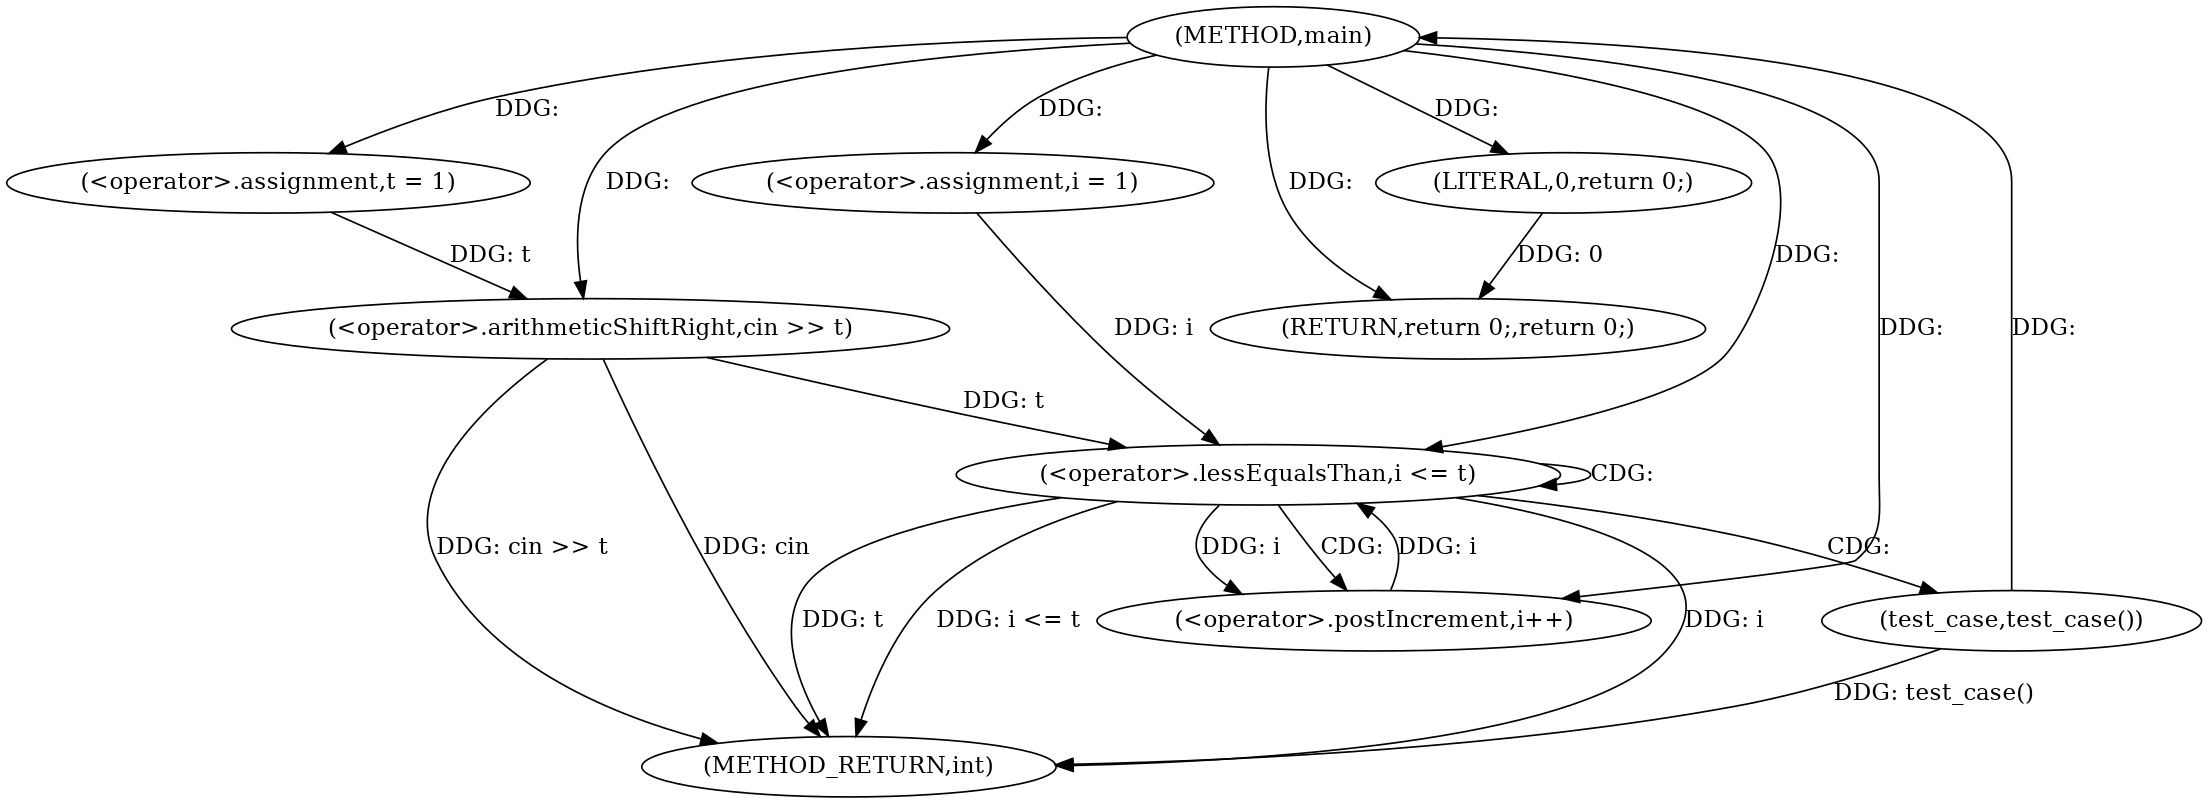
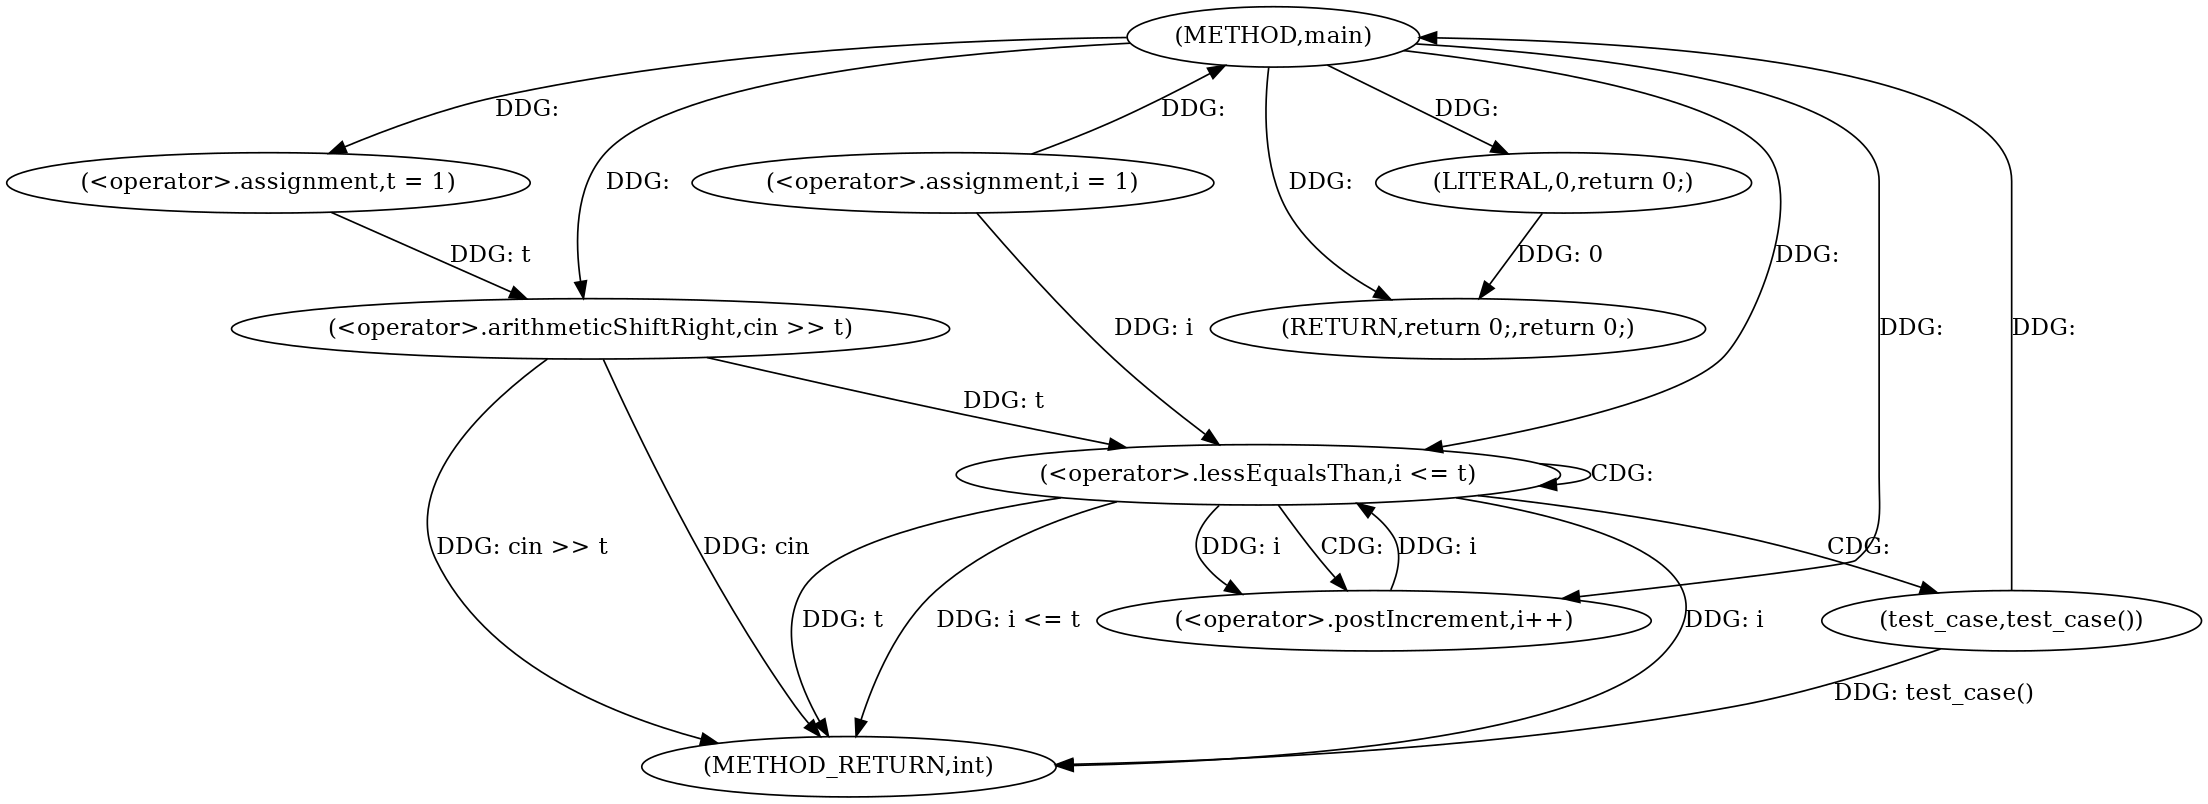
edge "(METHOD,main)" -> "(<operator>.assignment,i = 1)": reversed
